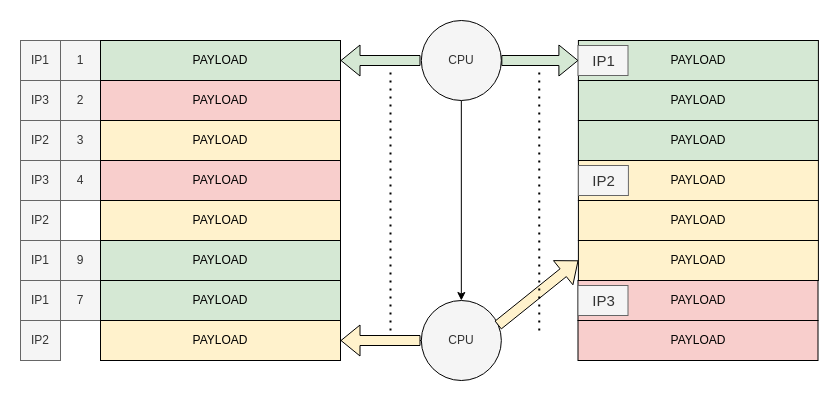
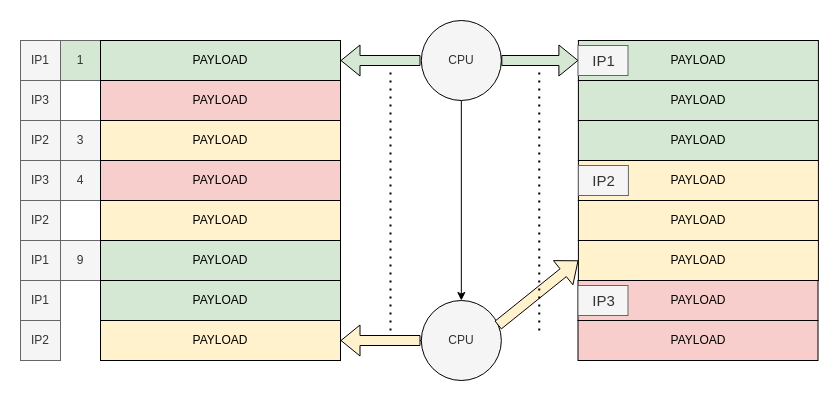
node "1": fillcolor #f5f5f5 -> #d5e8d4
node "2": removed
node "7": removed
